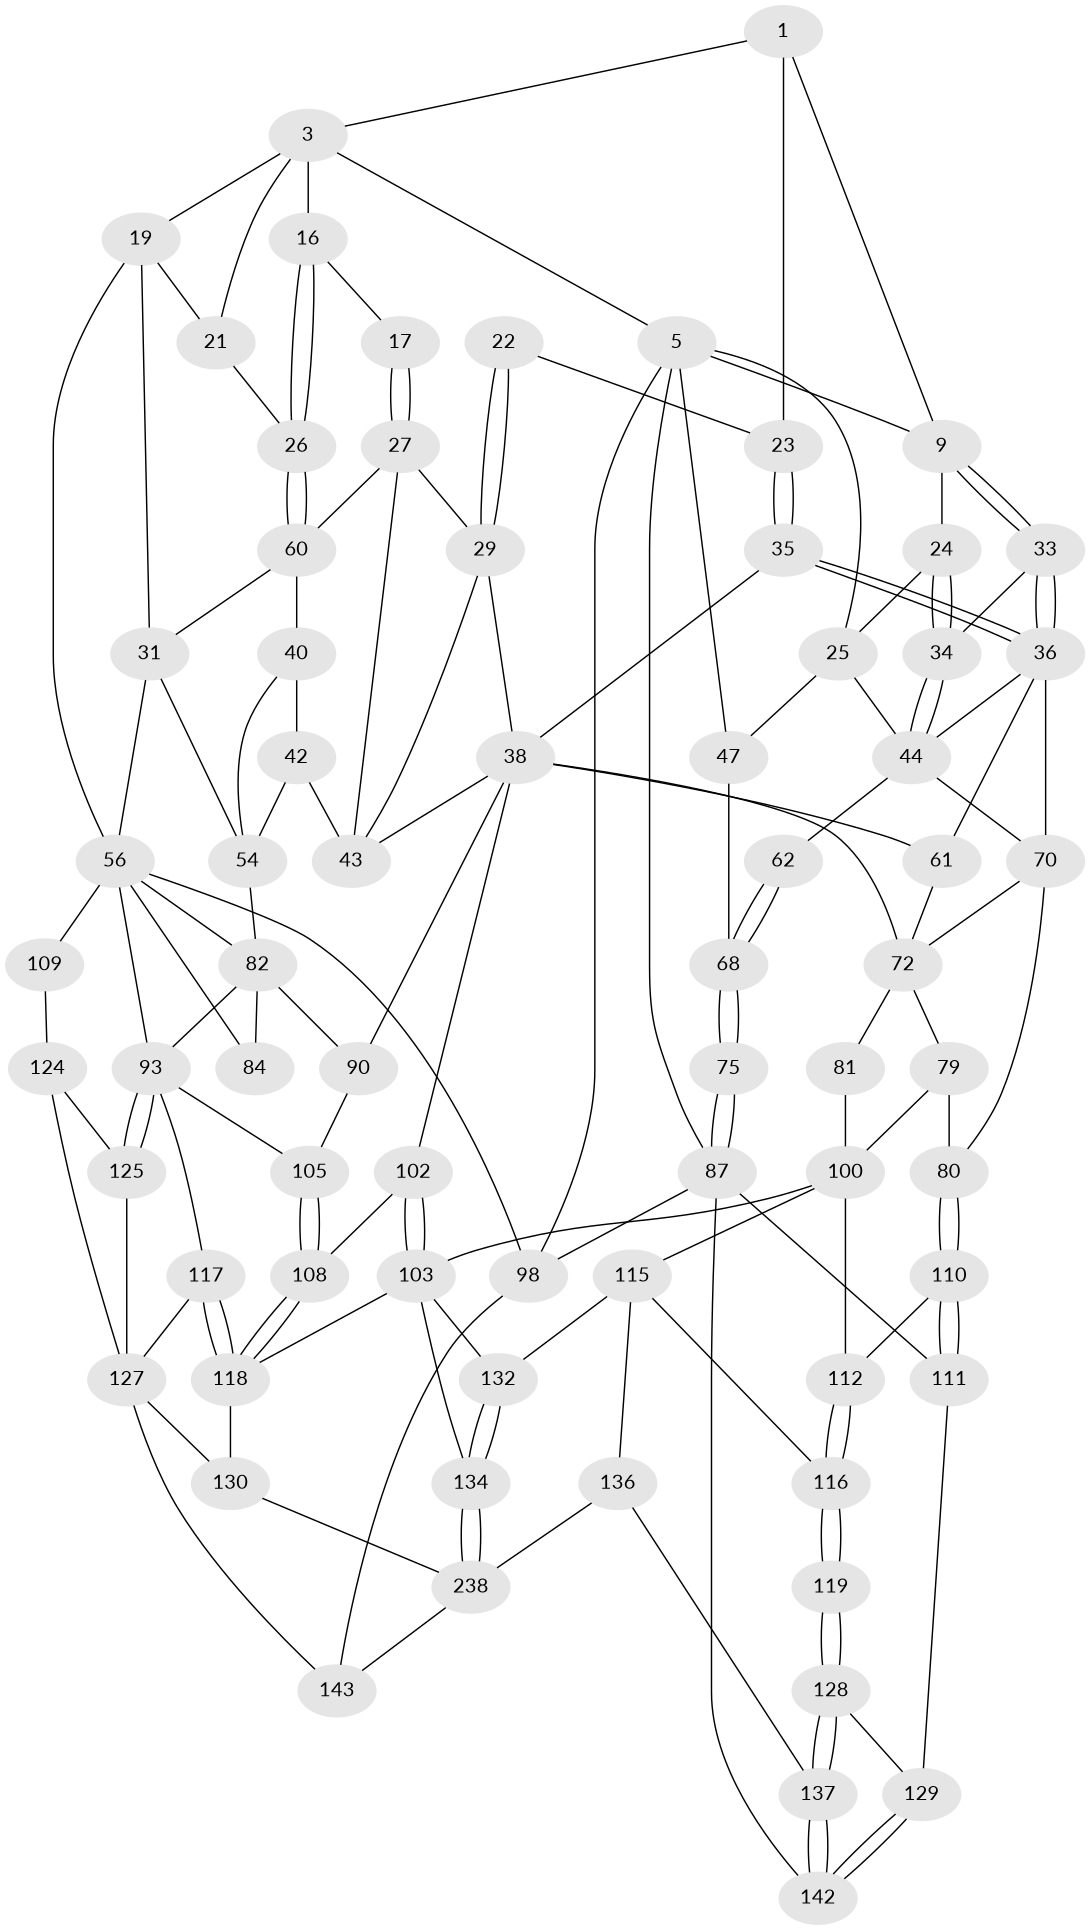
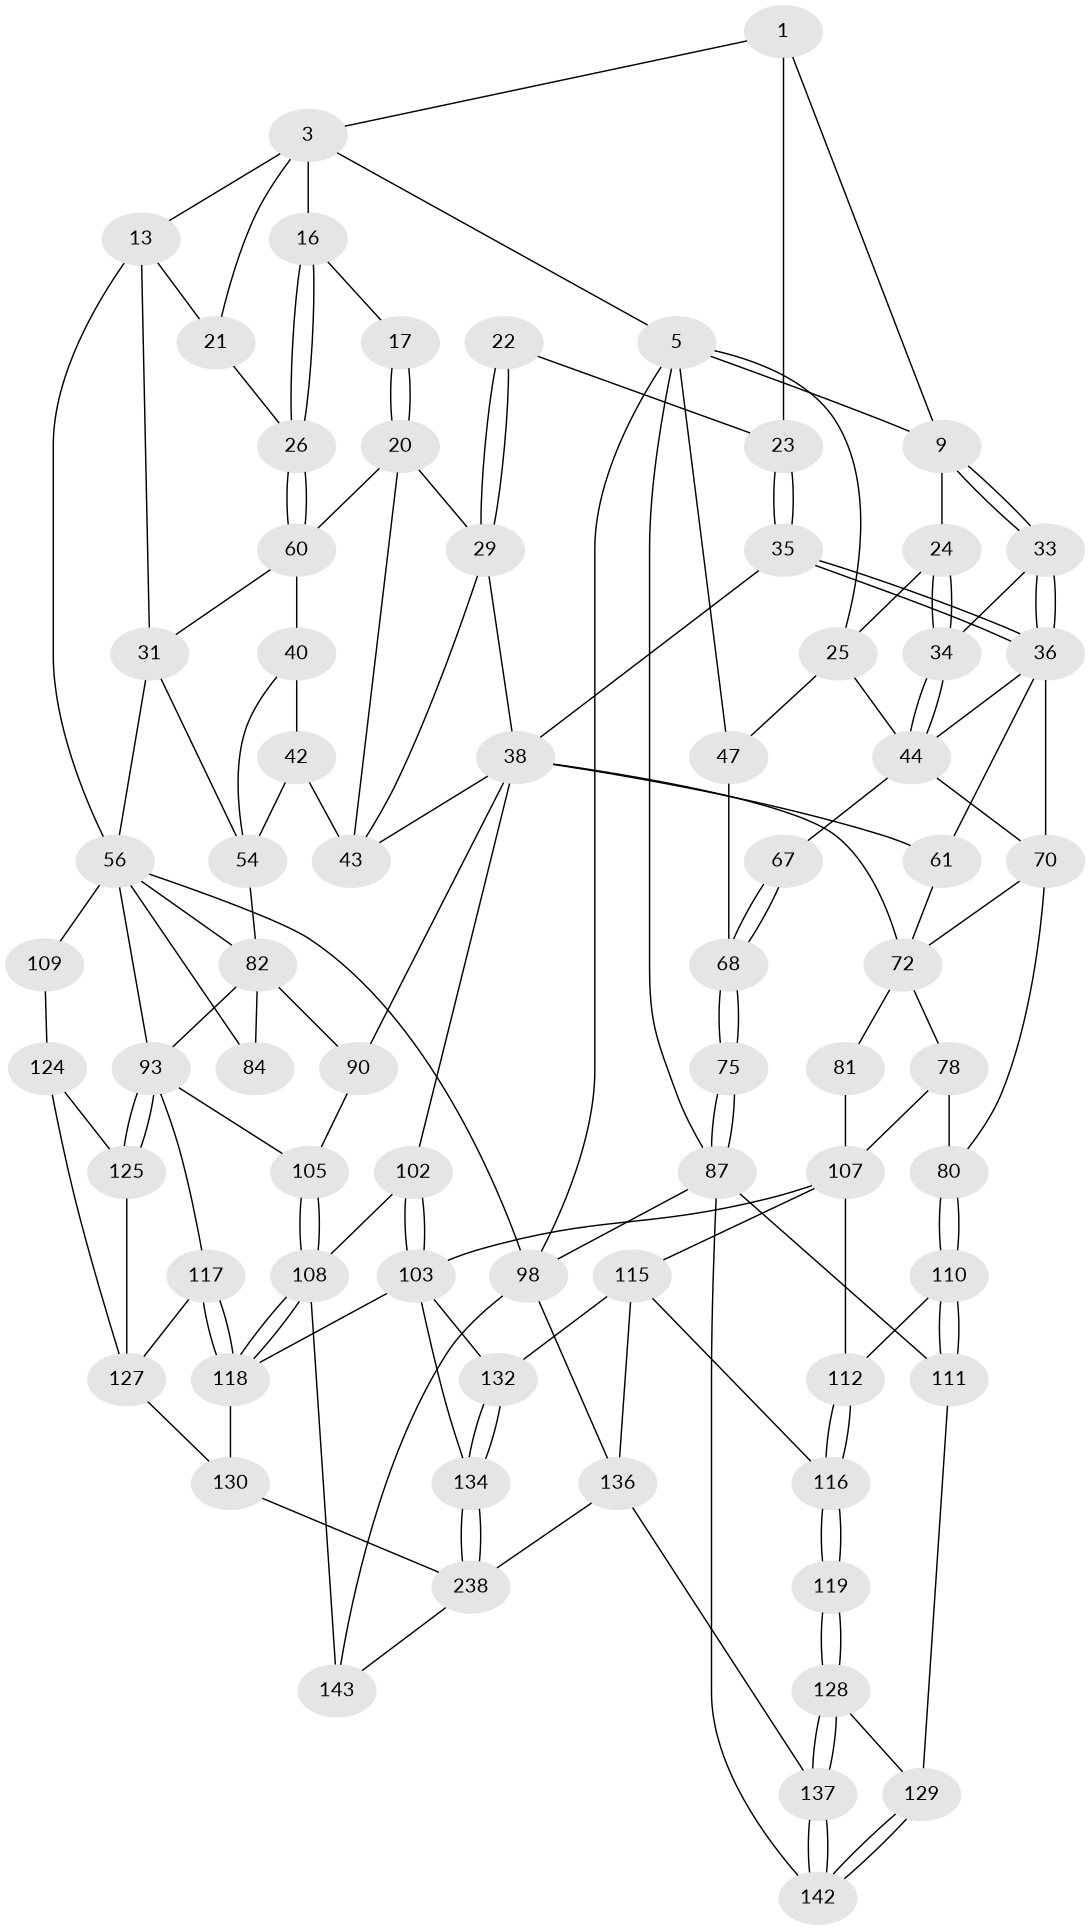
node "19": label "19" -> "13"
node "27": label "27" -> "20"
node "62": label "62" -> "67"
node "79": label "79" -> "78"
node "100": label "100" -> "107"
edge "98" -- "136": added
edge "127" -- "143": now "108" -- "143"
